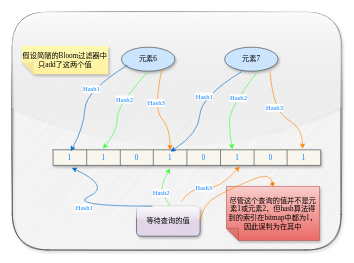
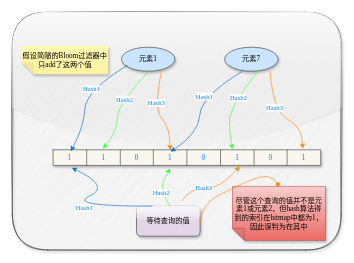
node "元素6": label "元素6" -> "元素1"
node "尽管这个查询的值并不是元素1或元素2，但hash算法得到的索引在bitmap中都为1，因此误判为在其中": moved (273, 213) -> (279, 213)
